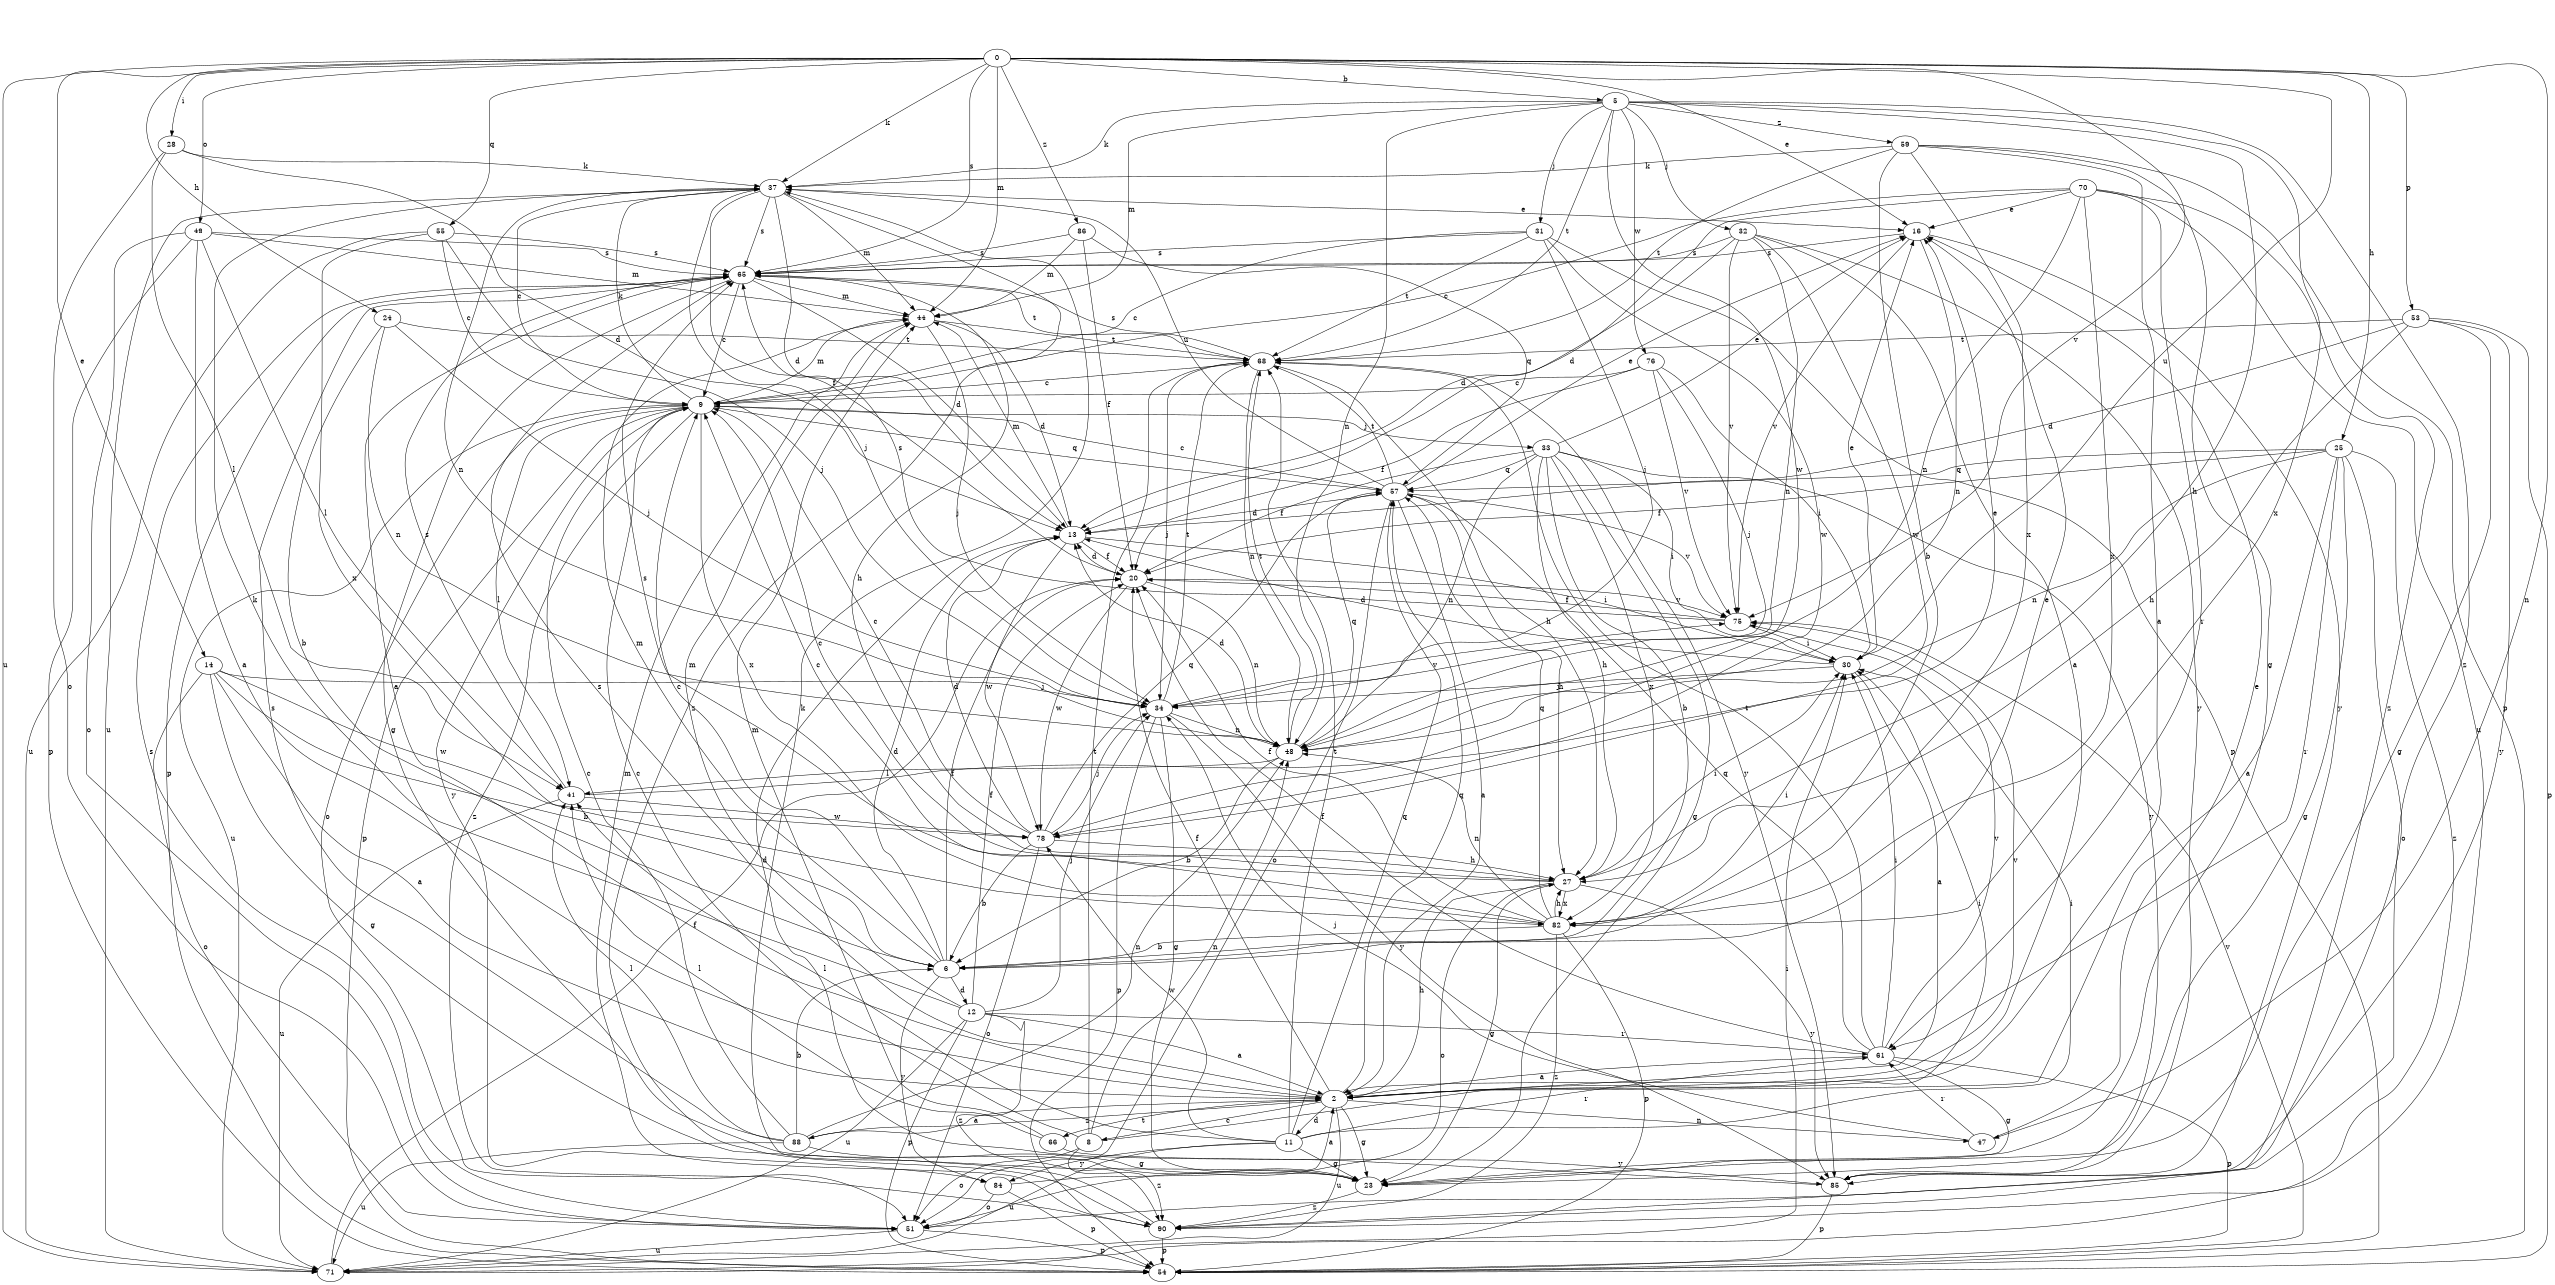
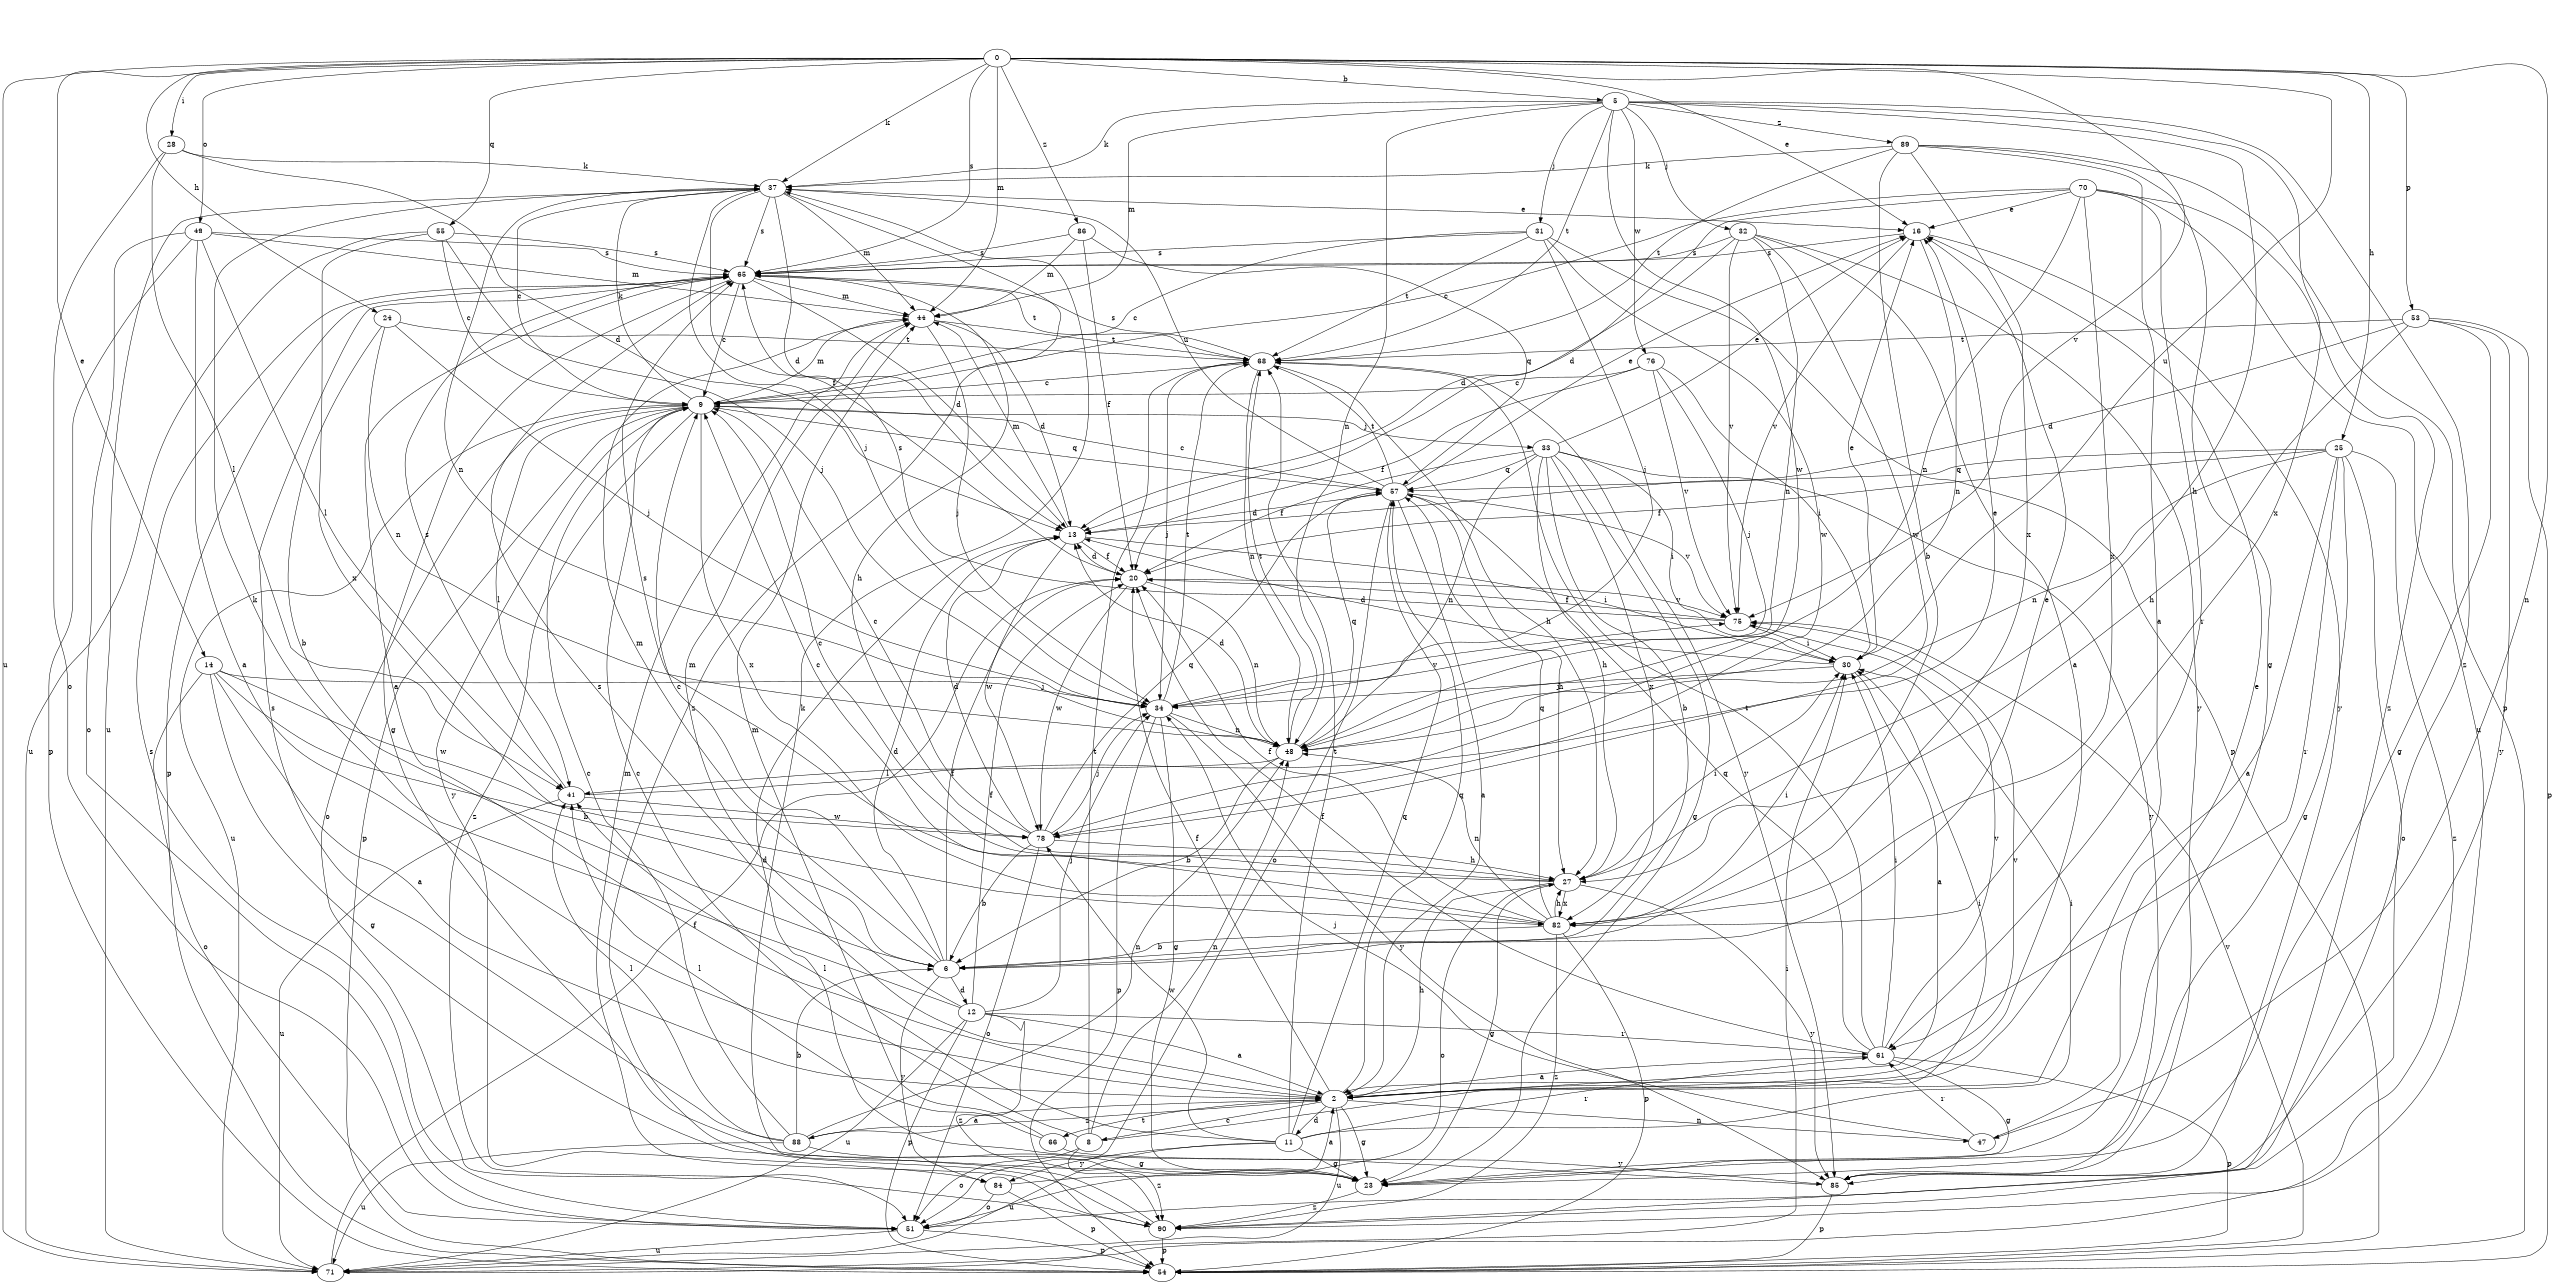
node "59": label "59" -> "89"
